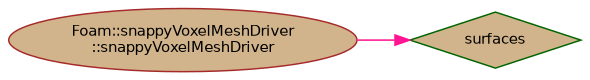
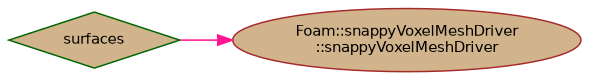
edge "Foam::snappyVoxelMeshDriver ::snappyVoxelMeshDriver" -> "surfaces": reversed
